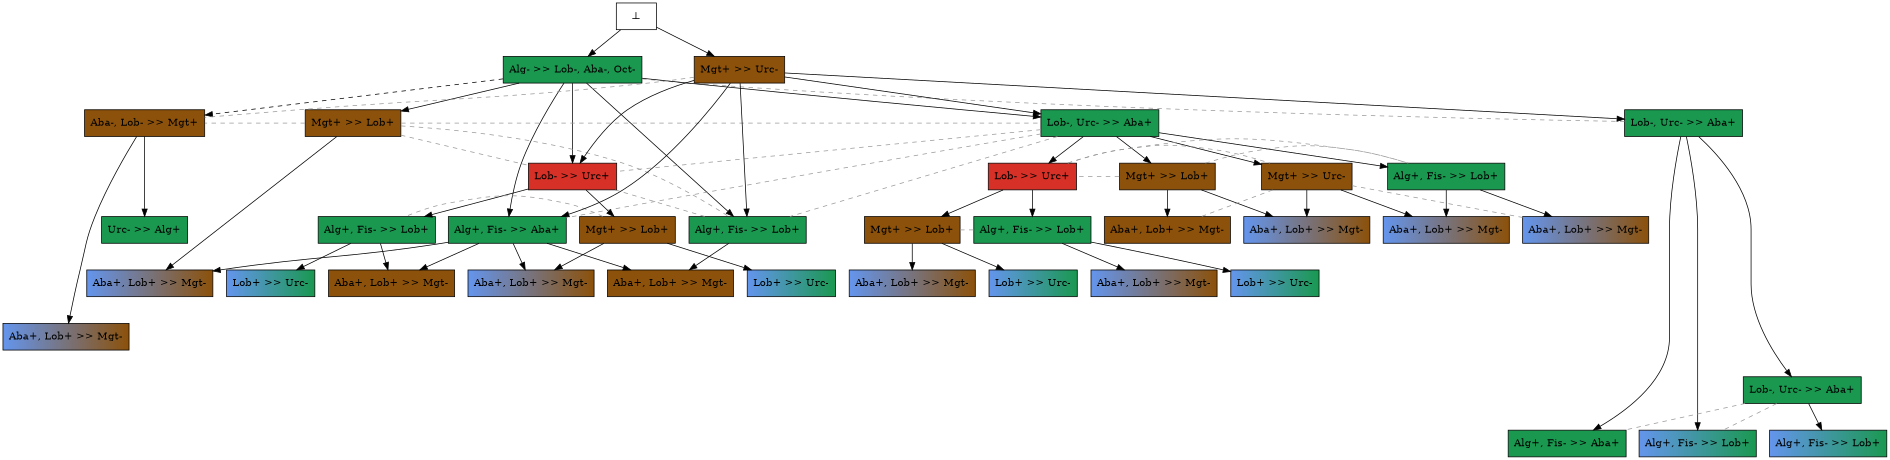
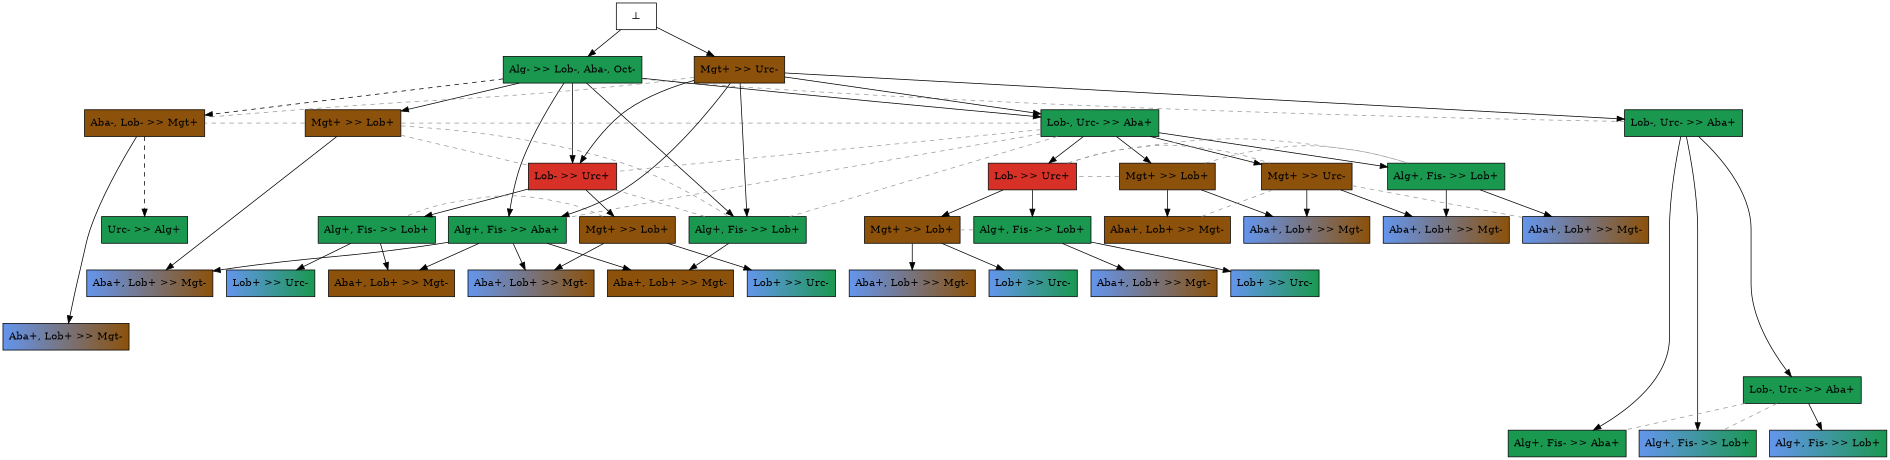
edge "Aba-, Lob- >> Mgt+" -> "Urc- >> Alg+": style solid -> dashed
